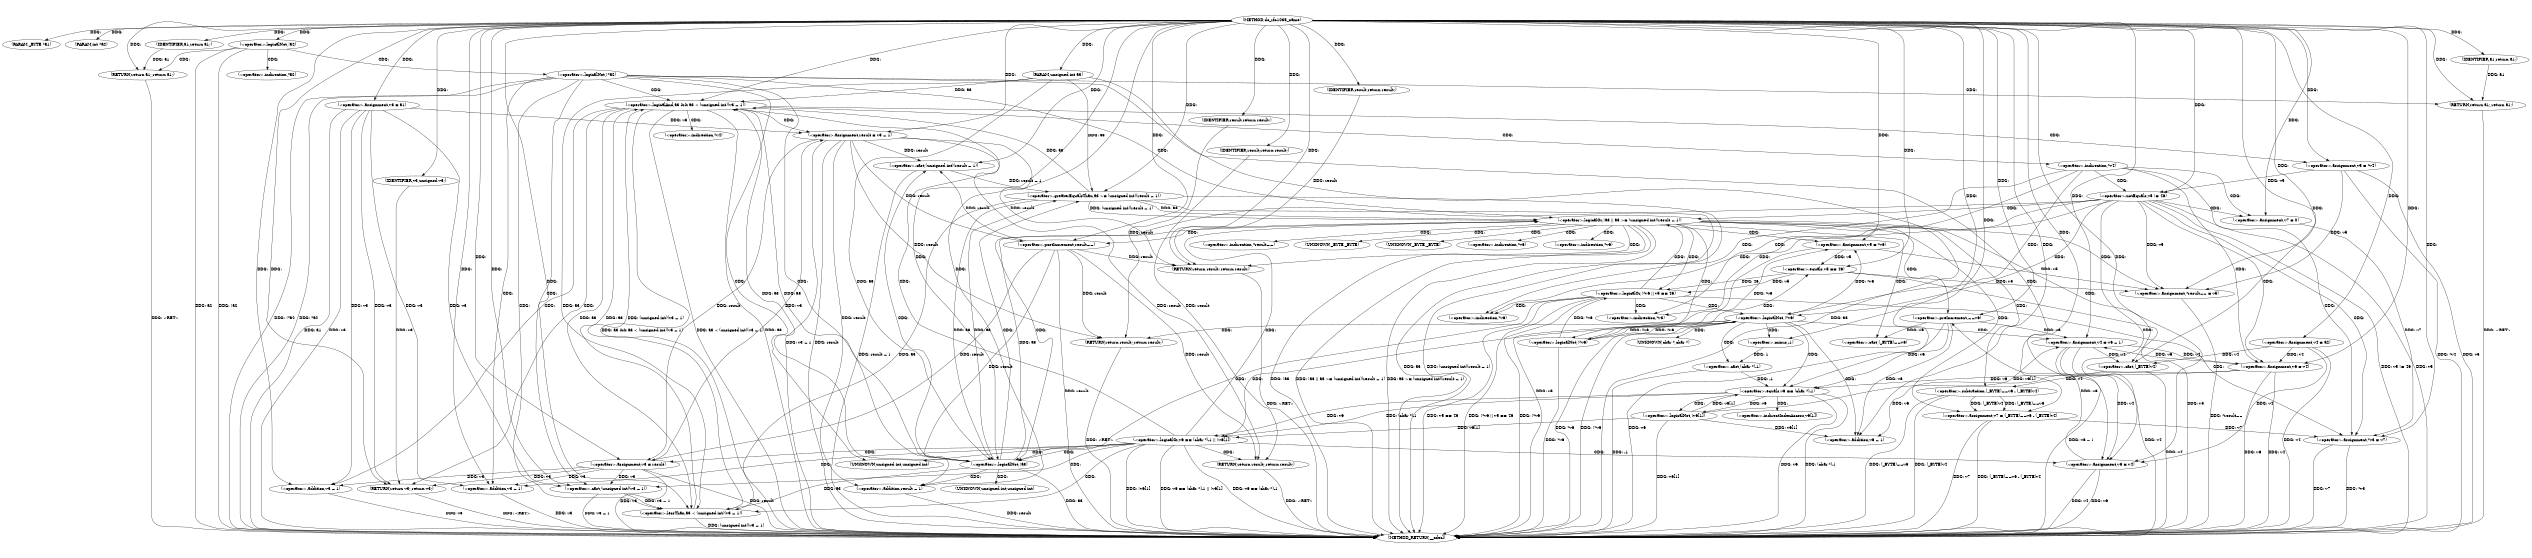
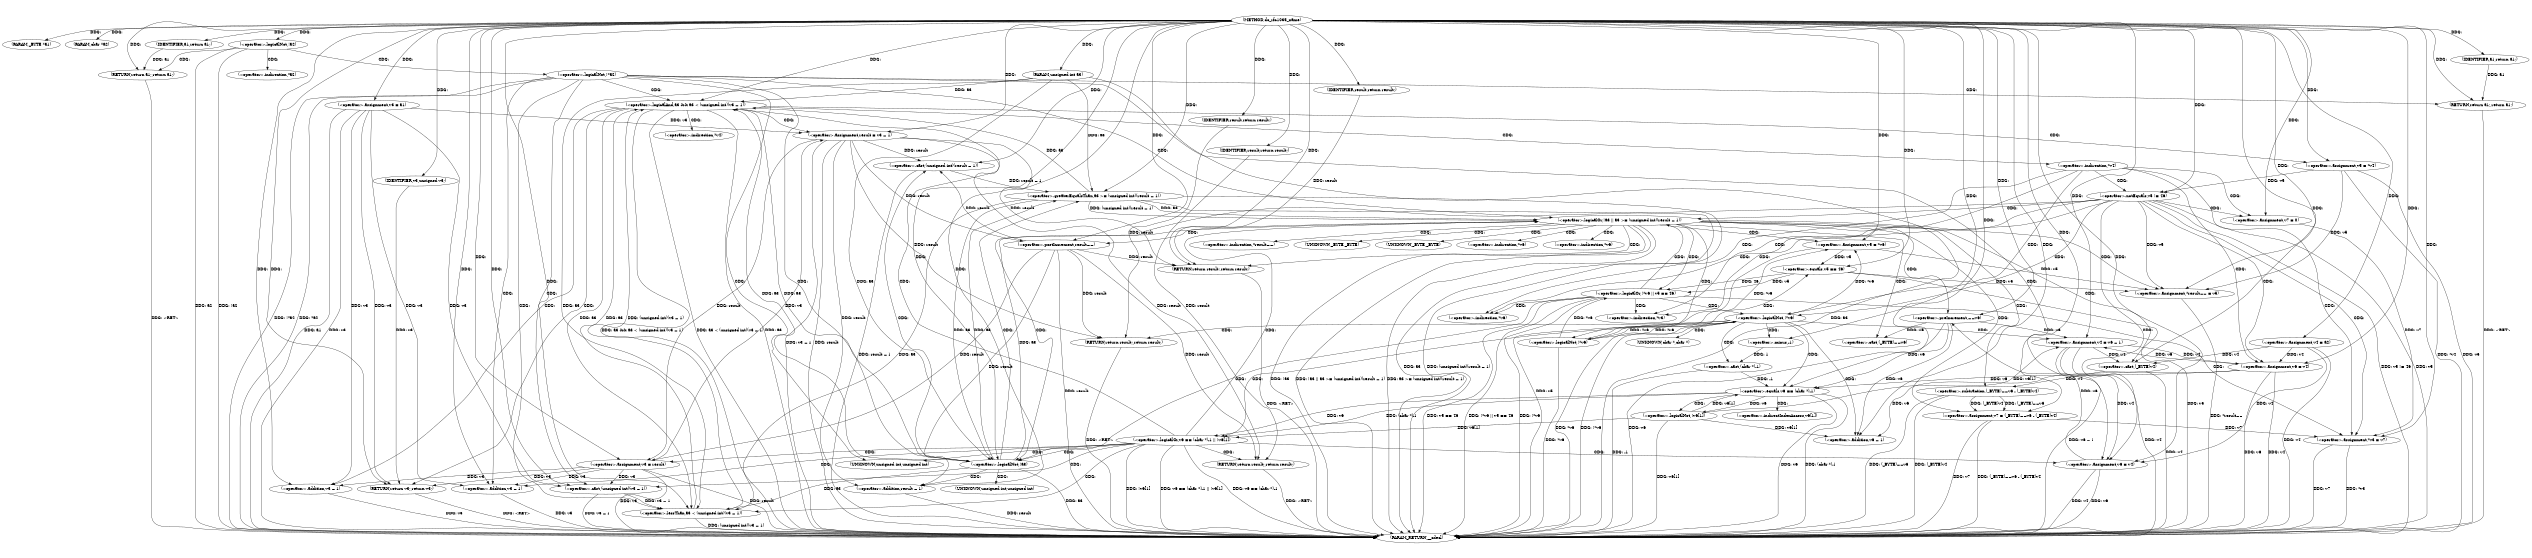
node "(PARAM,int *a2)": label "(PARAM,int *a2)" -> "(PARAM,char *a2)"
node "(METHOD_RETURN,__cdecl)": label "(METHOD_RETURN,__cdecl)" -> "(PARAM_RETURN,__cdecl)"
